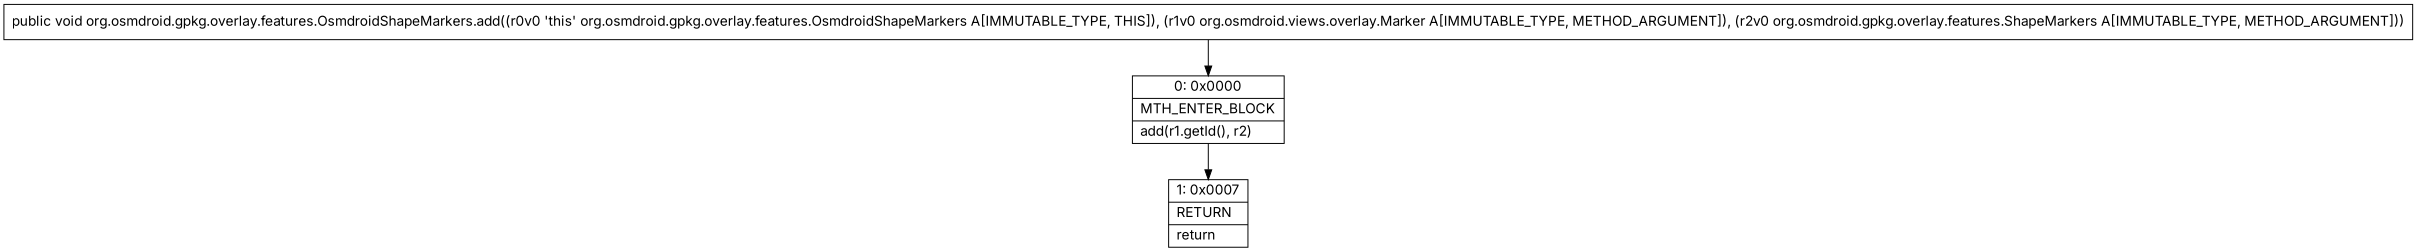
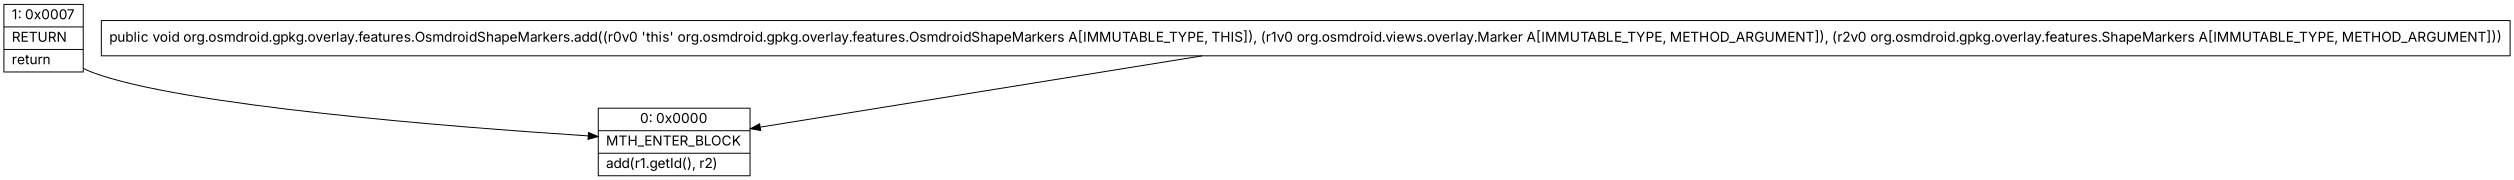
edge "0: 0x0000" -> "1: 0x0007": reversed
